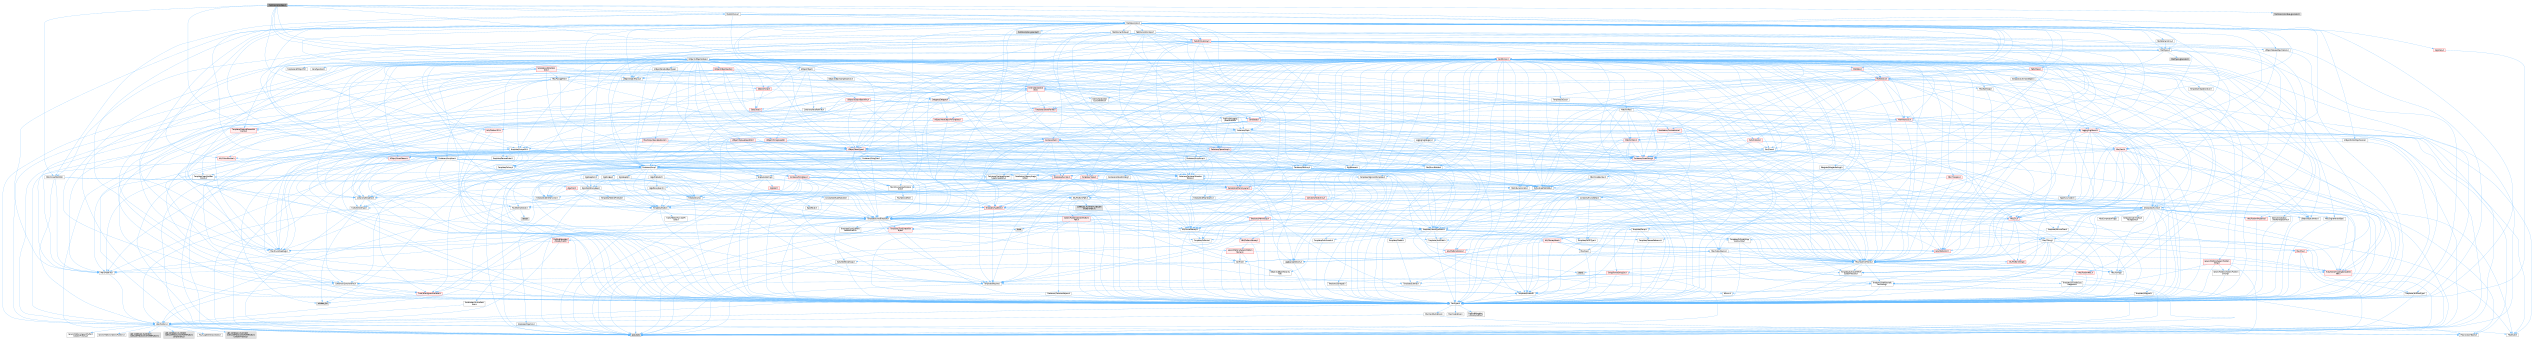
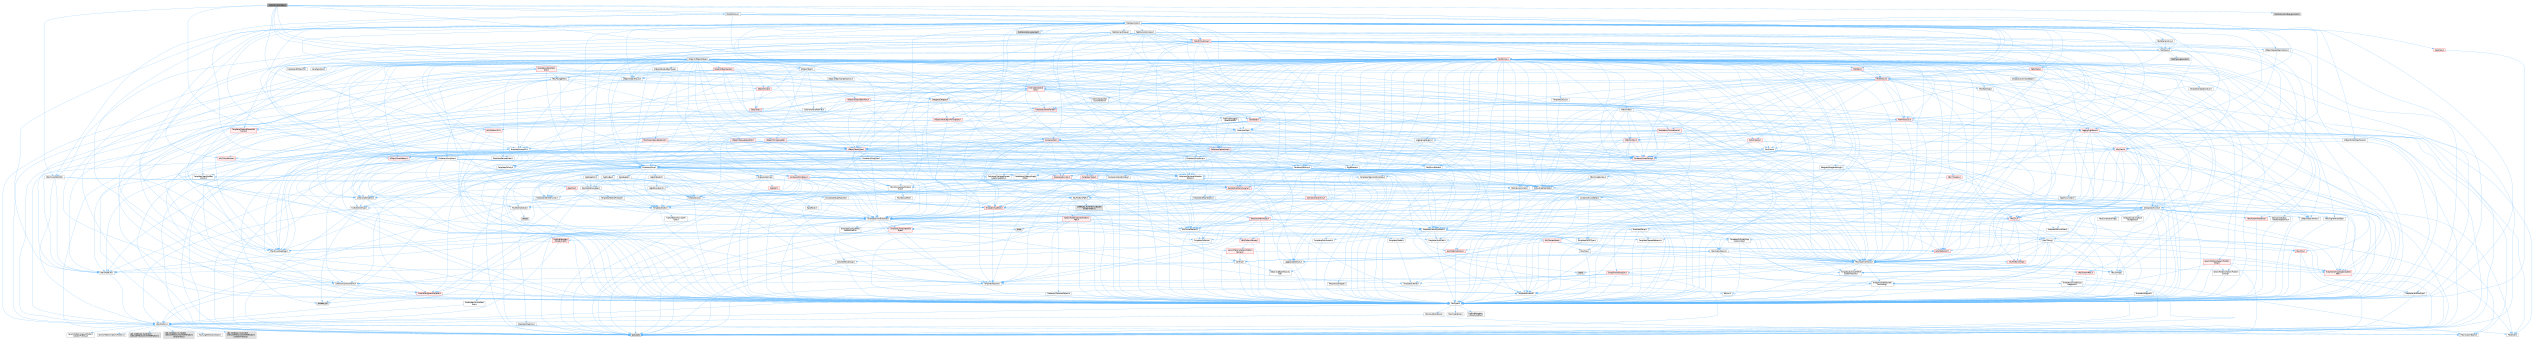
edge "Containers/Array.h" -> "Templates/Function.h": now "Containers/Array.h" -> "Containers/AllowShrinking.h"
